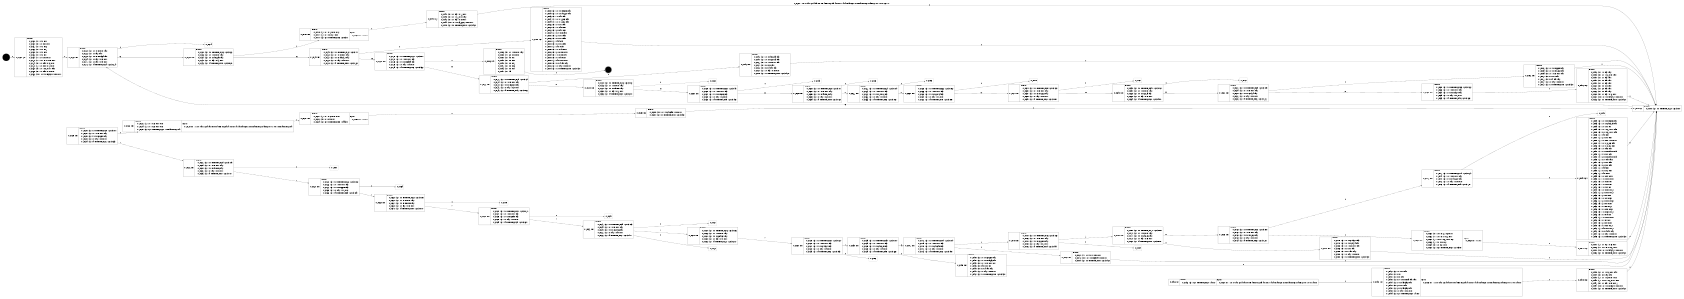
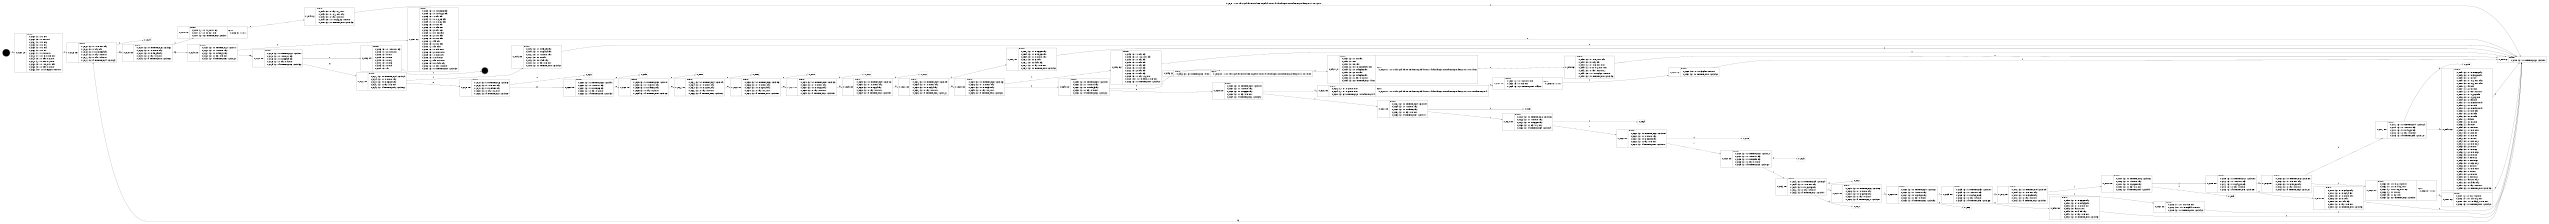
node "0x4015ec [28]": added
